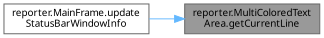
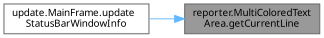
node "reporter.MainFrame.update StatusBarWindowInfo": label "reporter.MainFrame.update StatusBarWindowInfo" -> "update.MainFrame.update StatusBarWindowInfo"
